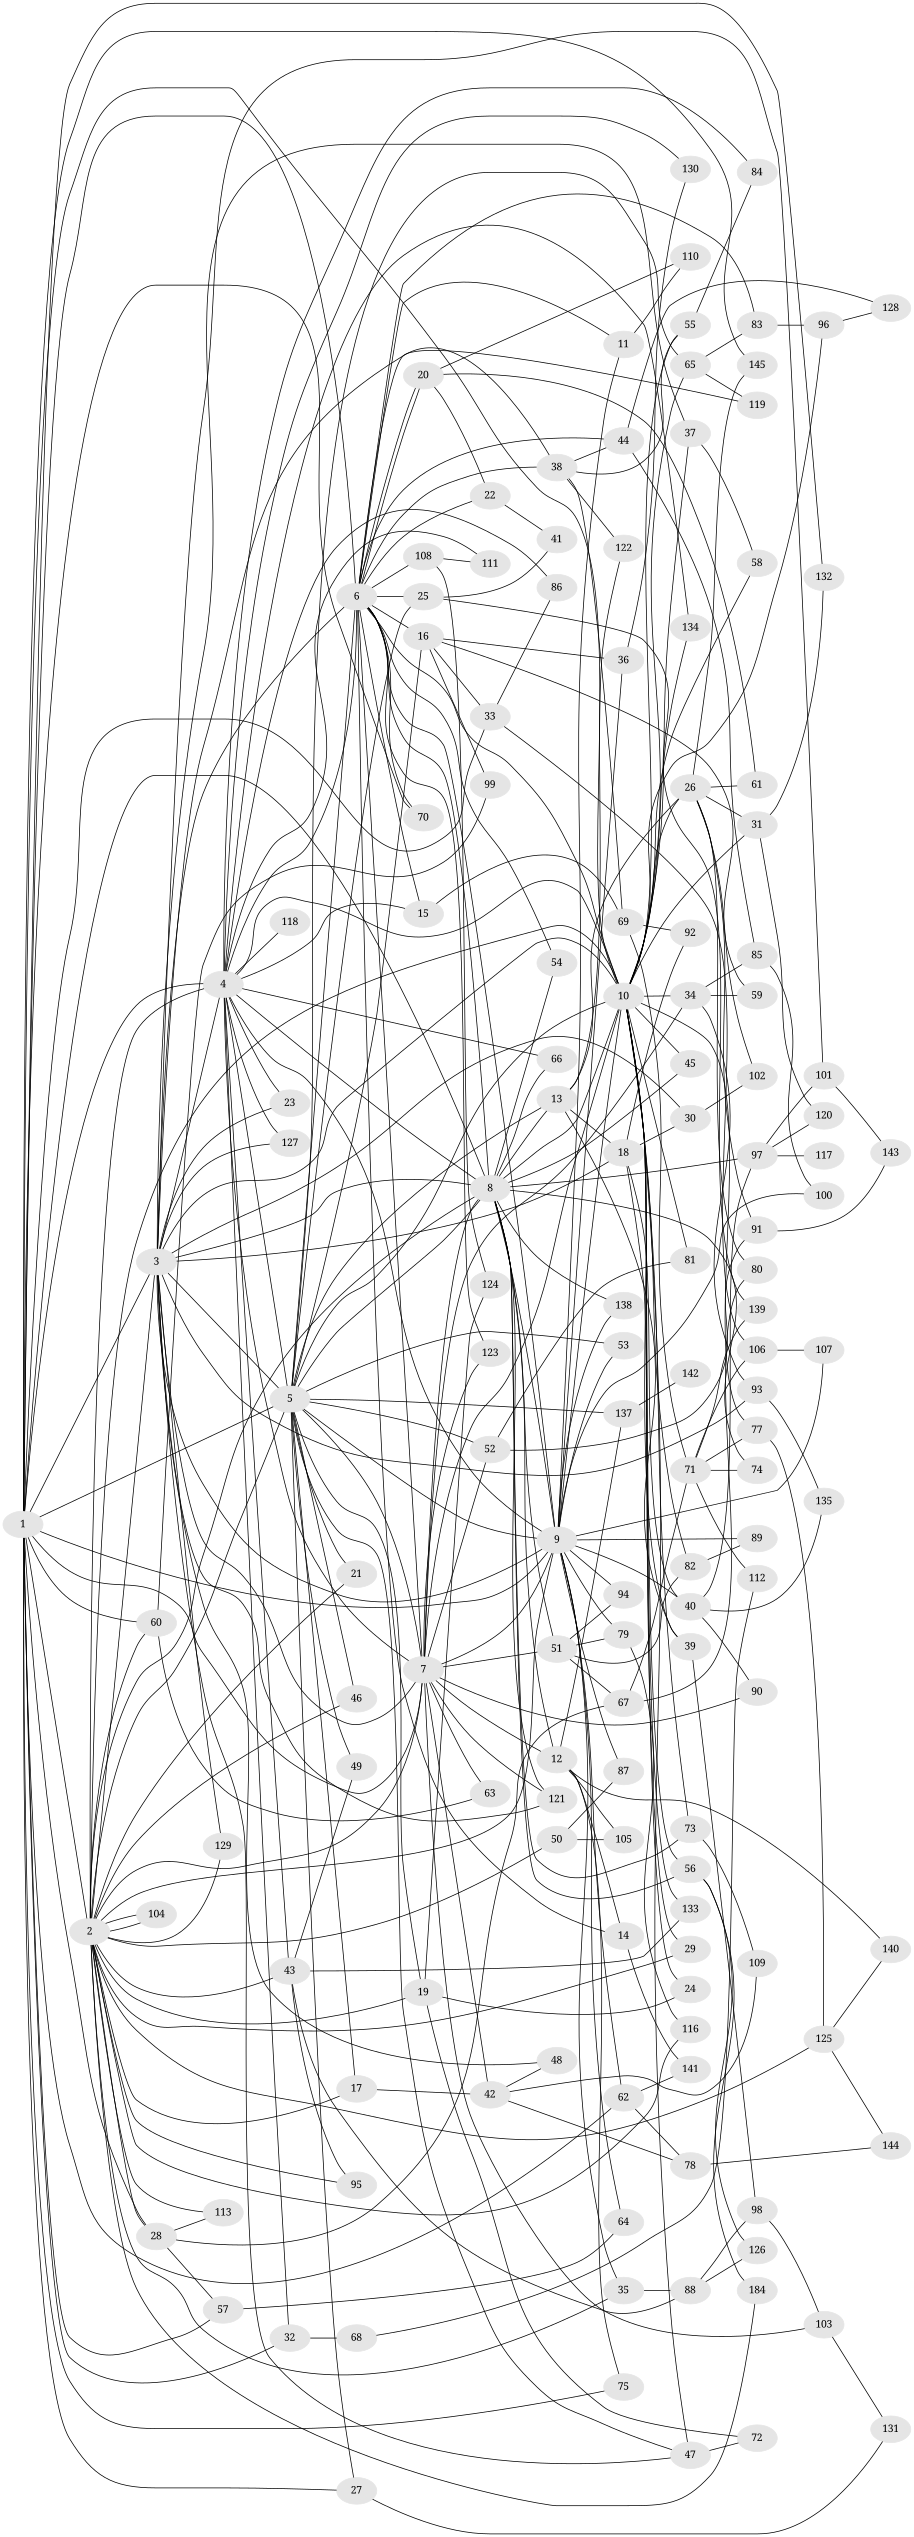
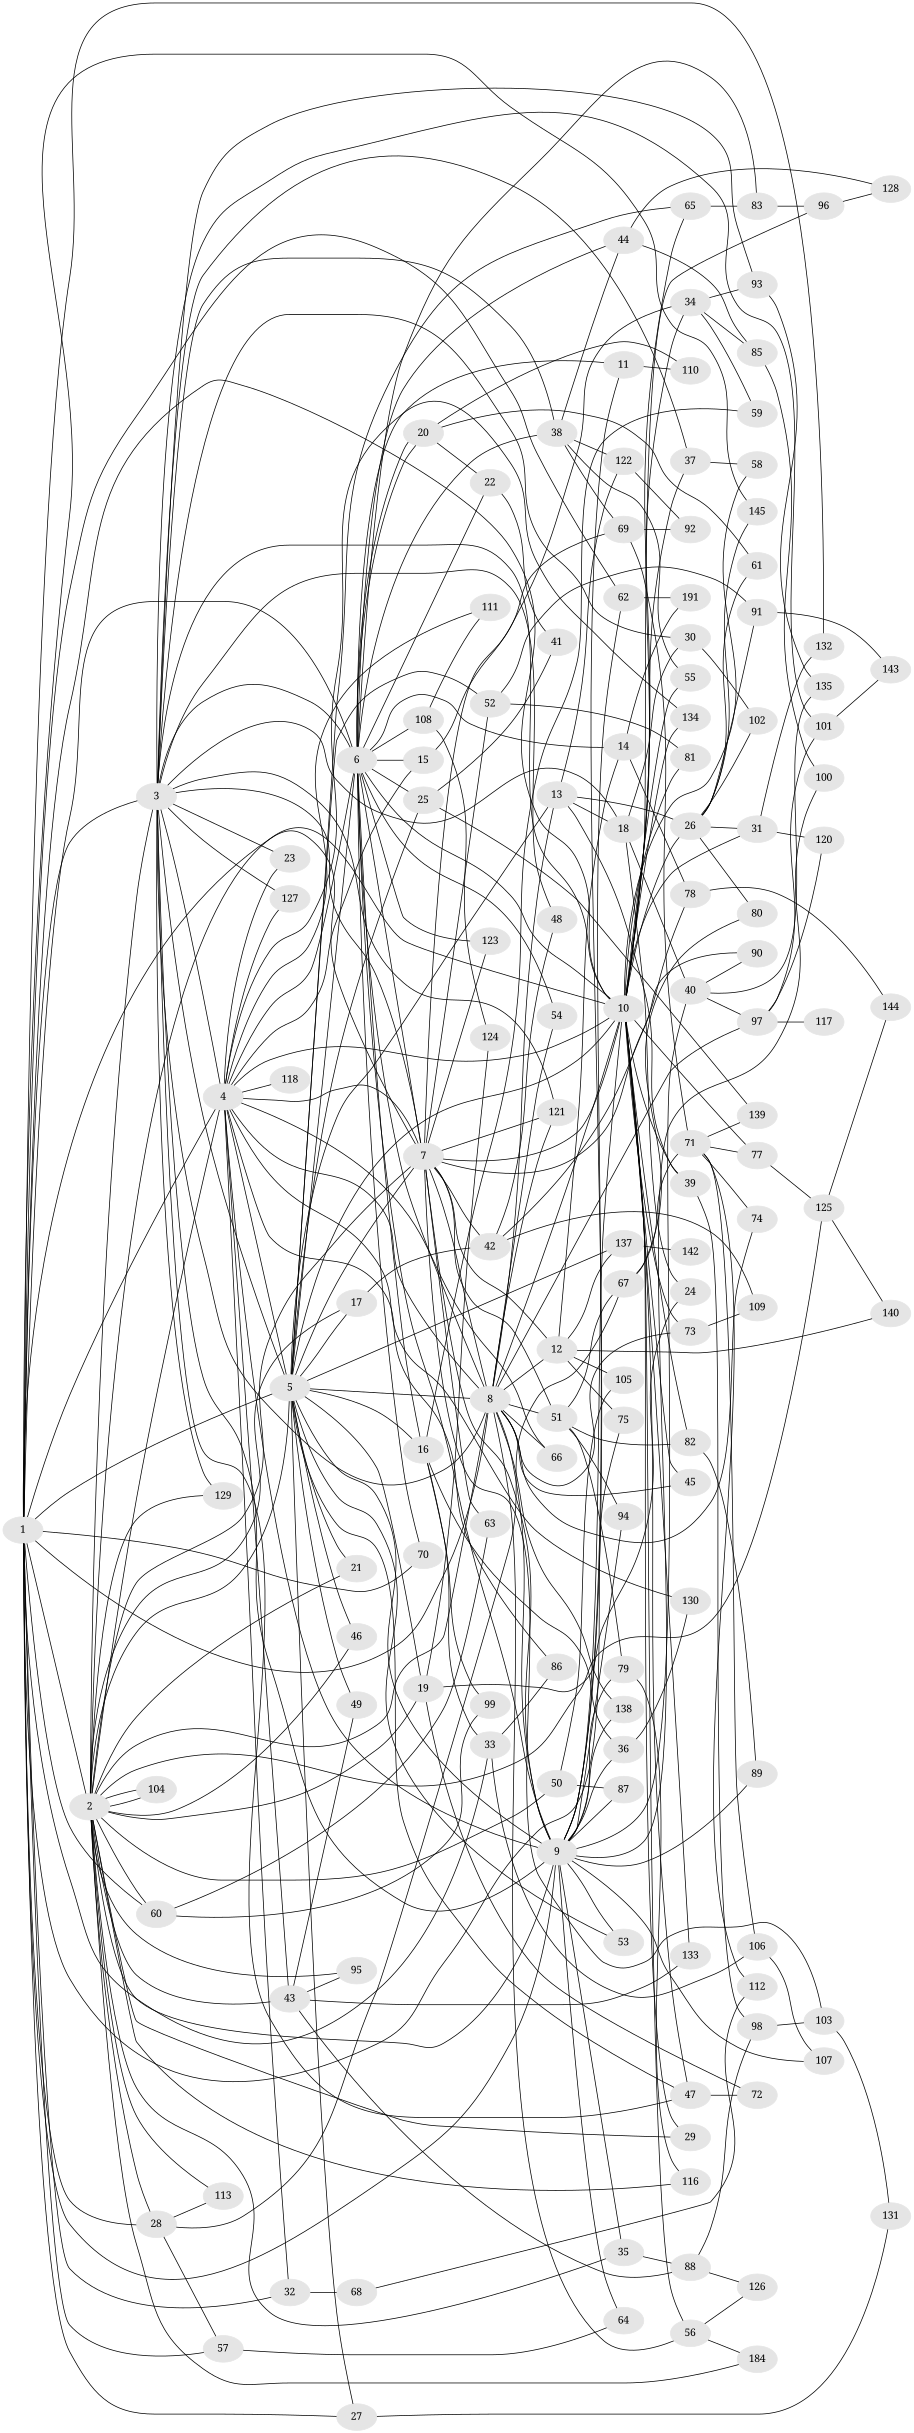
node "84": removed
node "119": removed
edge "92" -- "18": now "92" -- "122"
node "141": label "141" -> "191"
edge "62" -- "78": now "14" -- "78"
